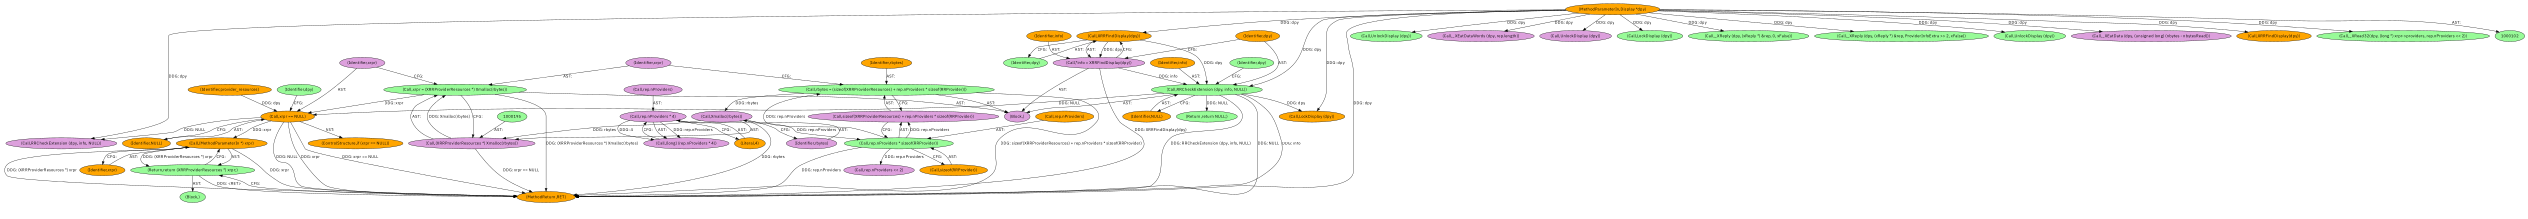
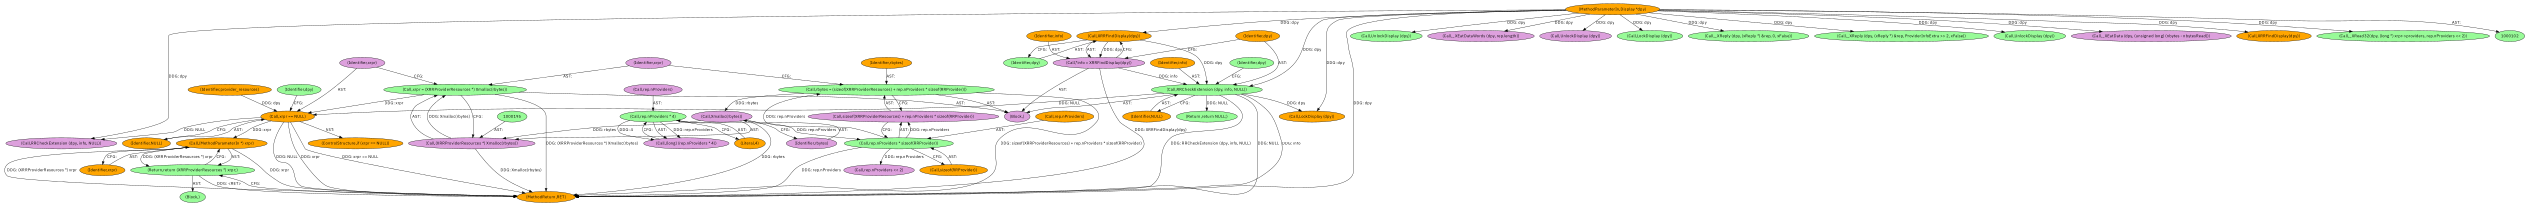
node "(Call,rep.nProviders * 4)": fillcolor plum -> palegreen
edge "(Call,(XRRProviderResources *) Xmalloc(rbytes))" -> "(MethodReturn,RET)": label "DDG: xrpr == NULL" -> "DDG: Xmalloc(rbytes)"
